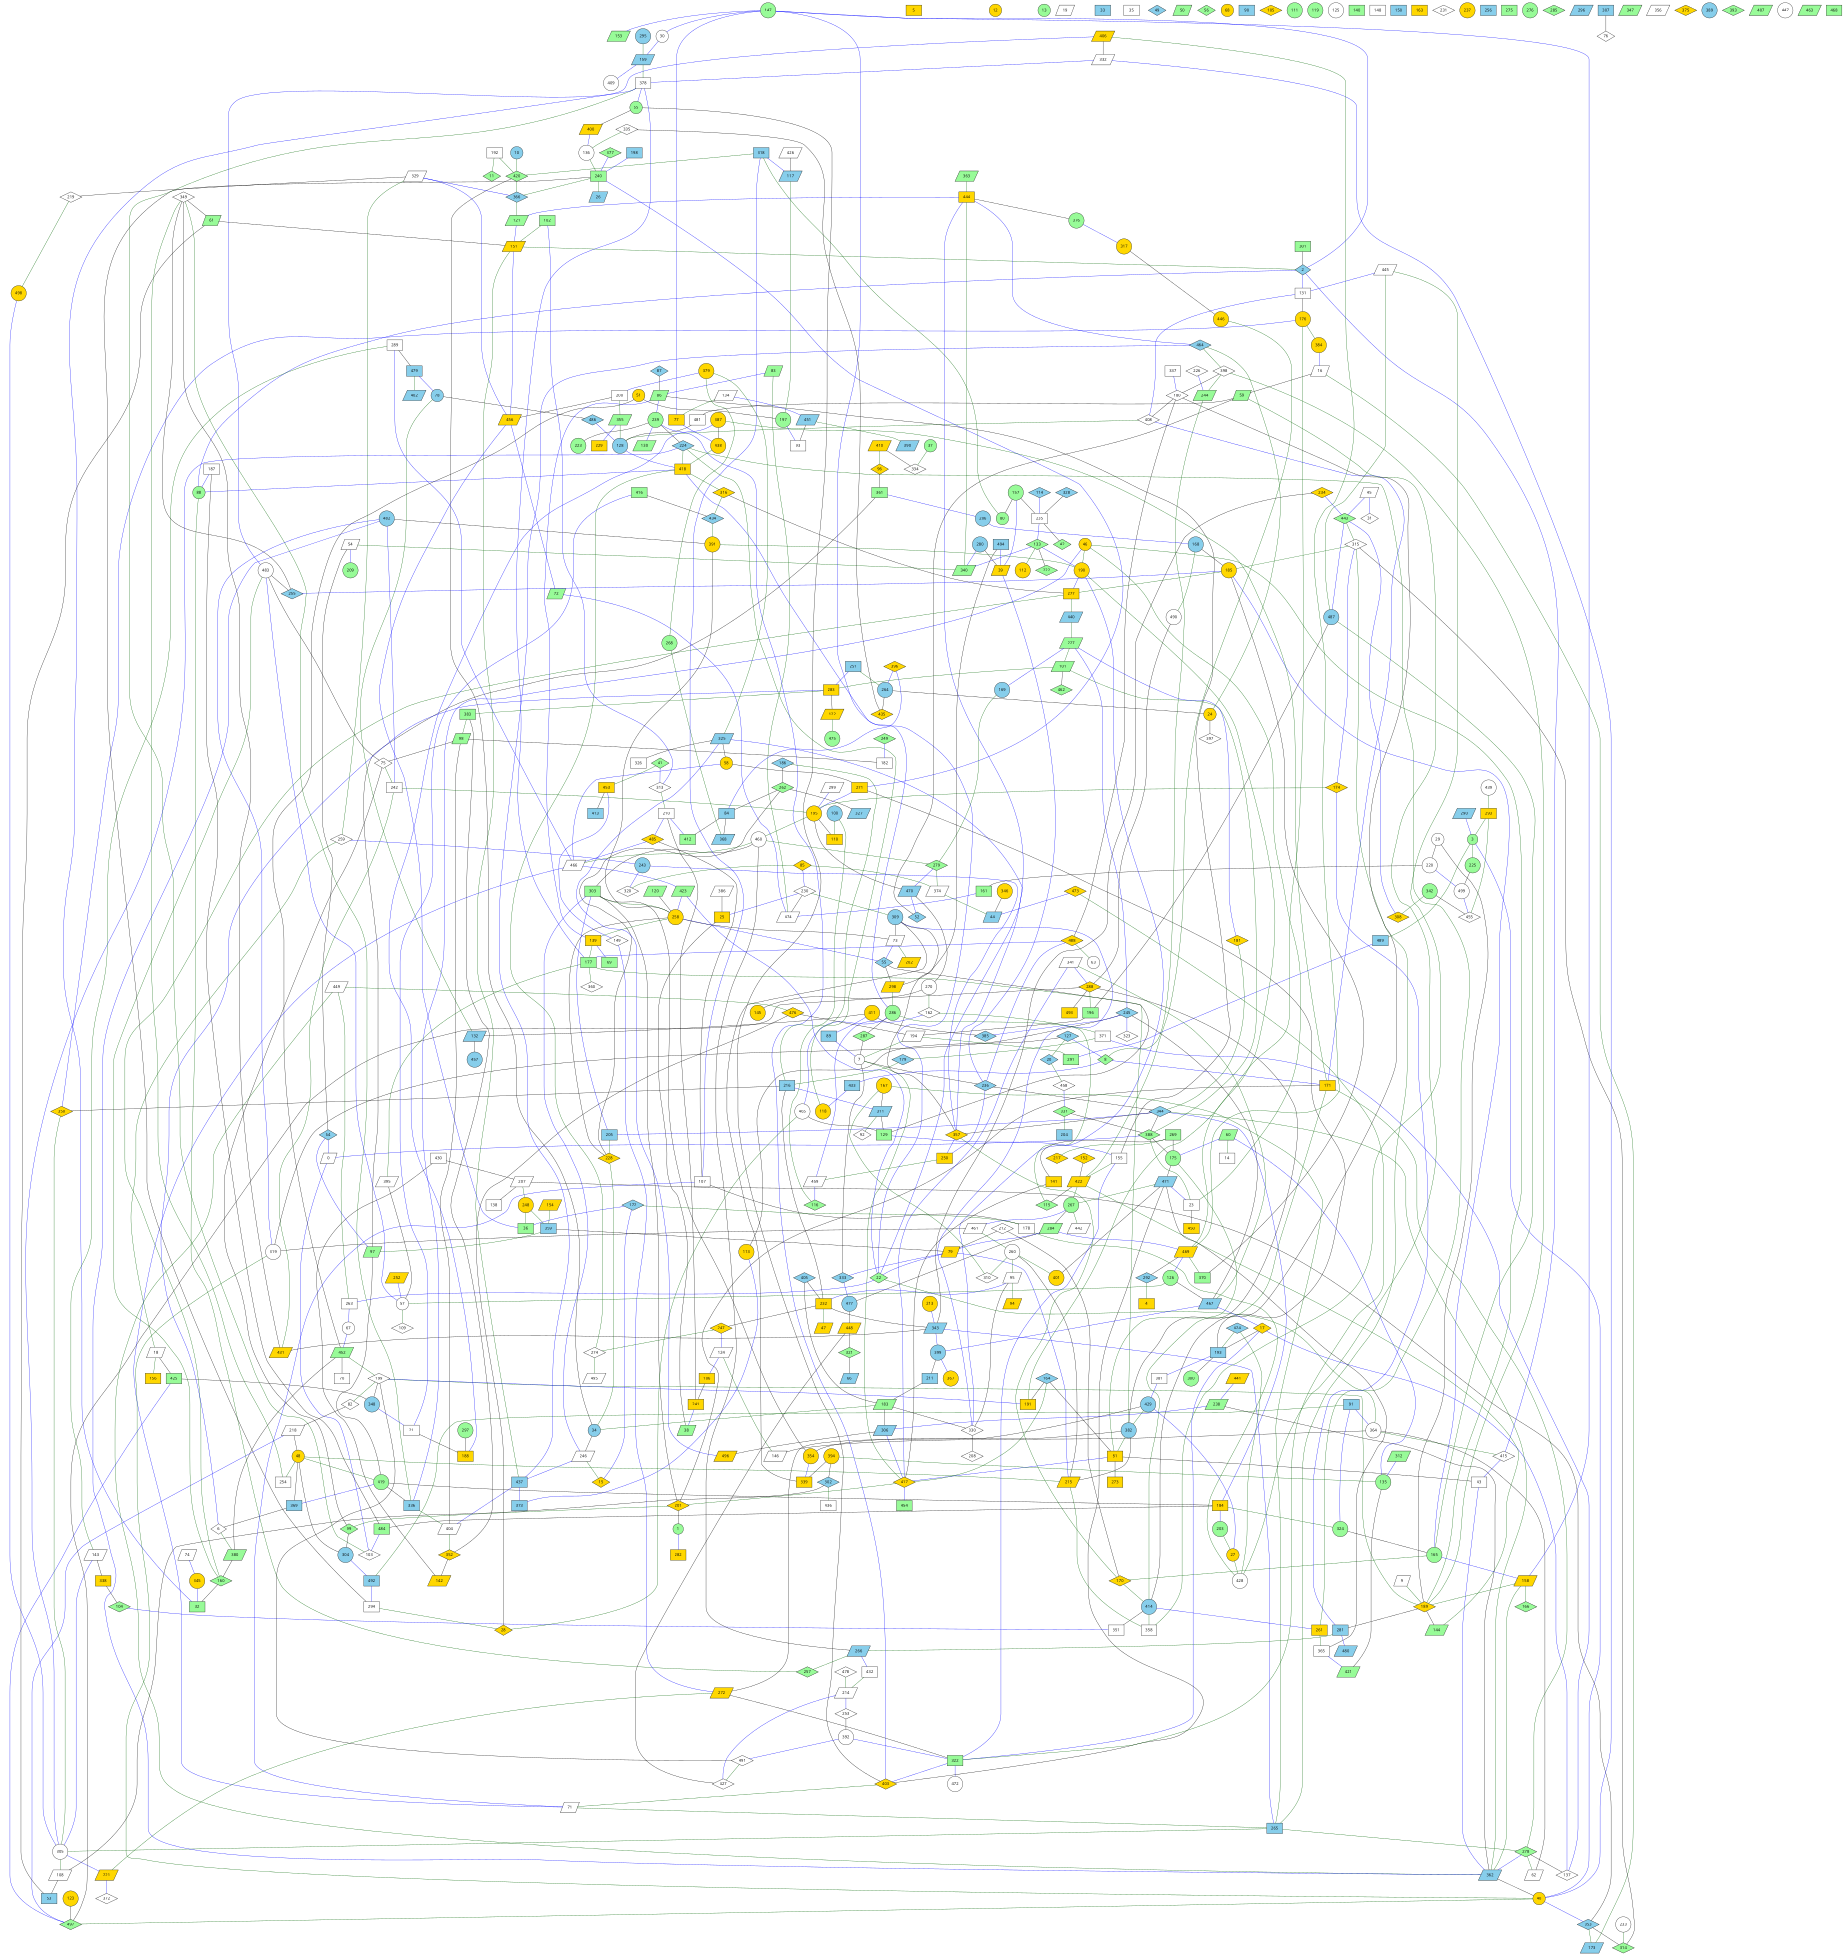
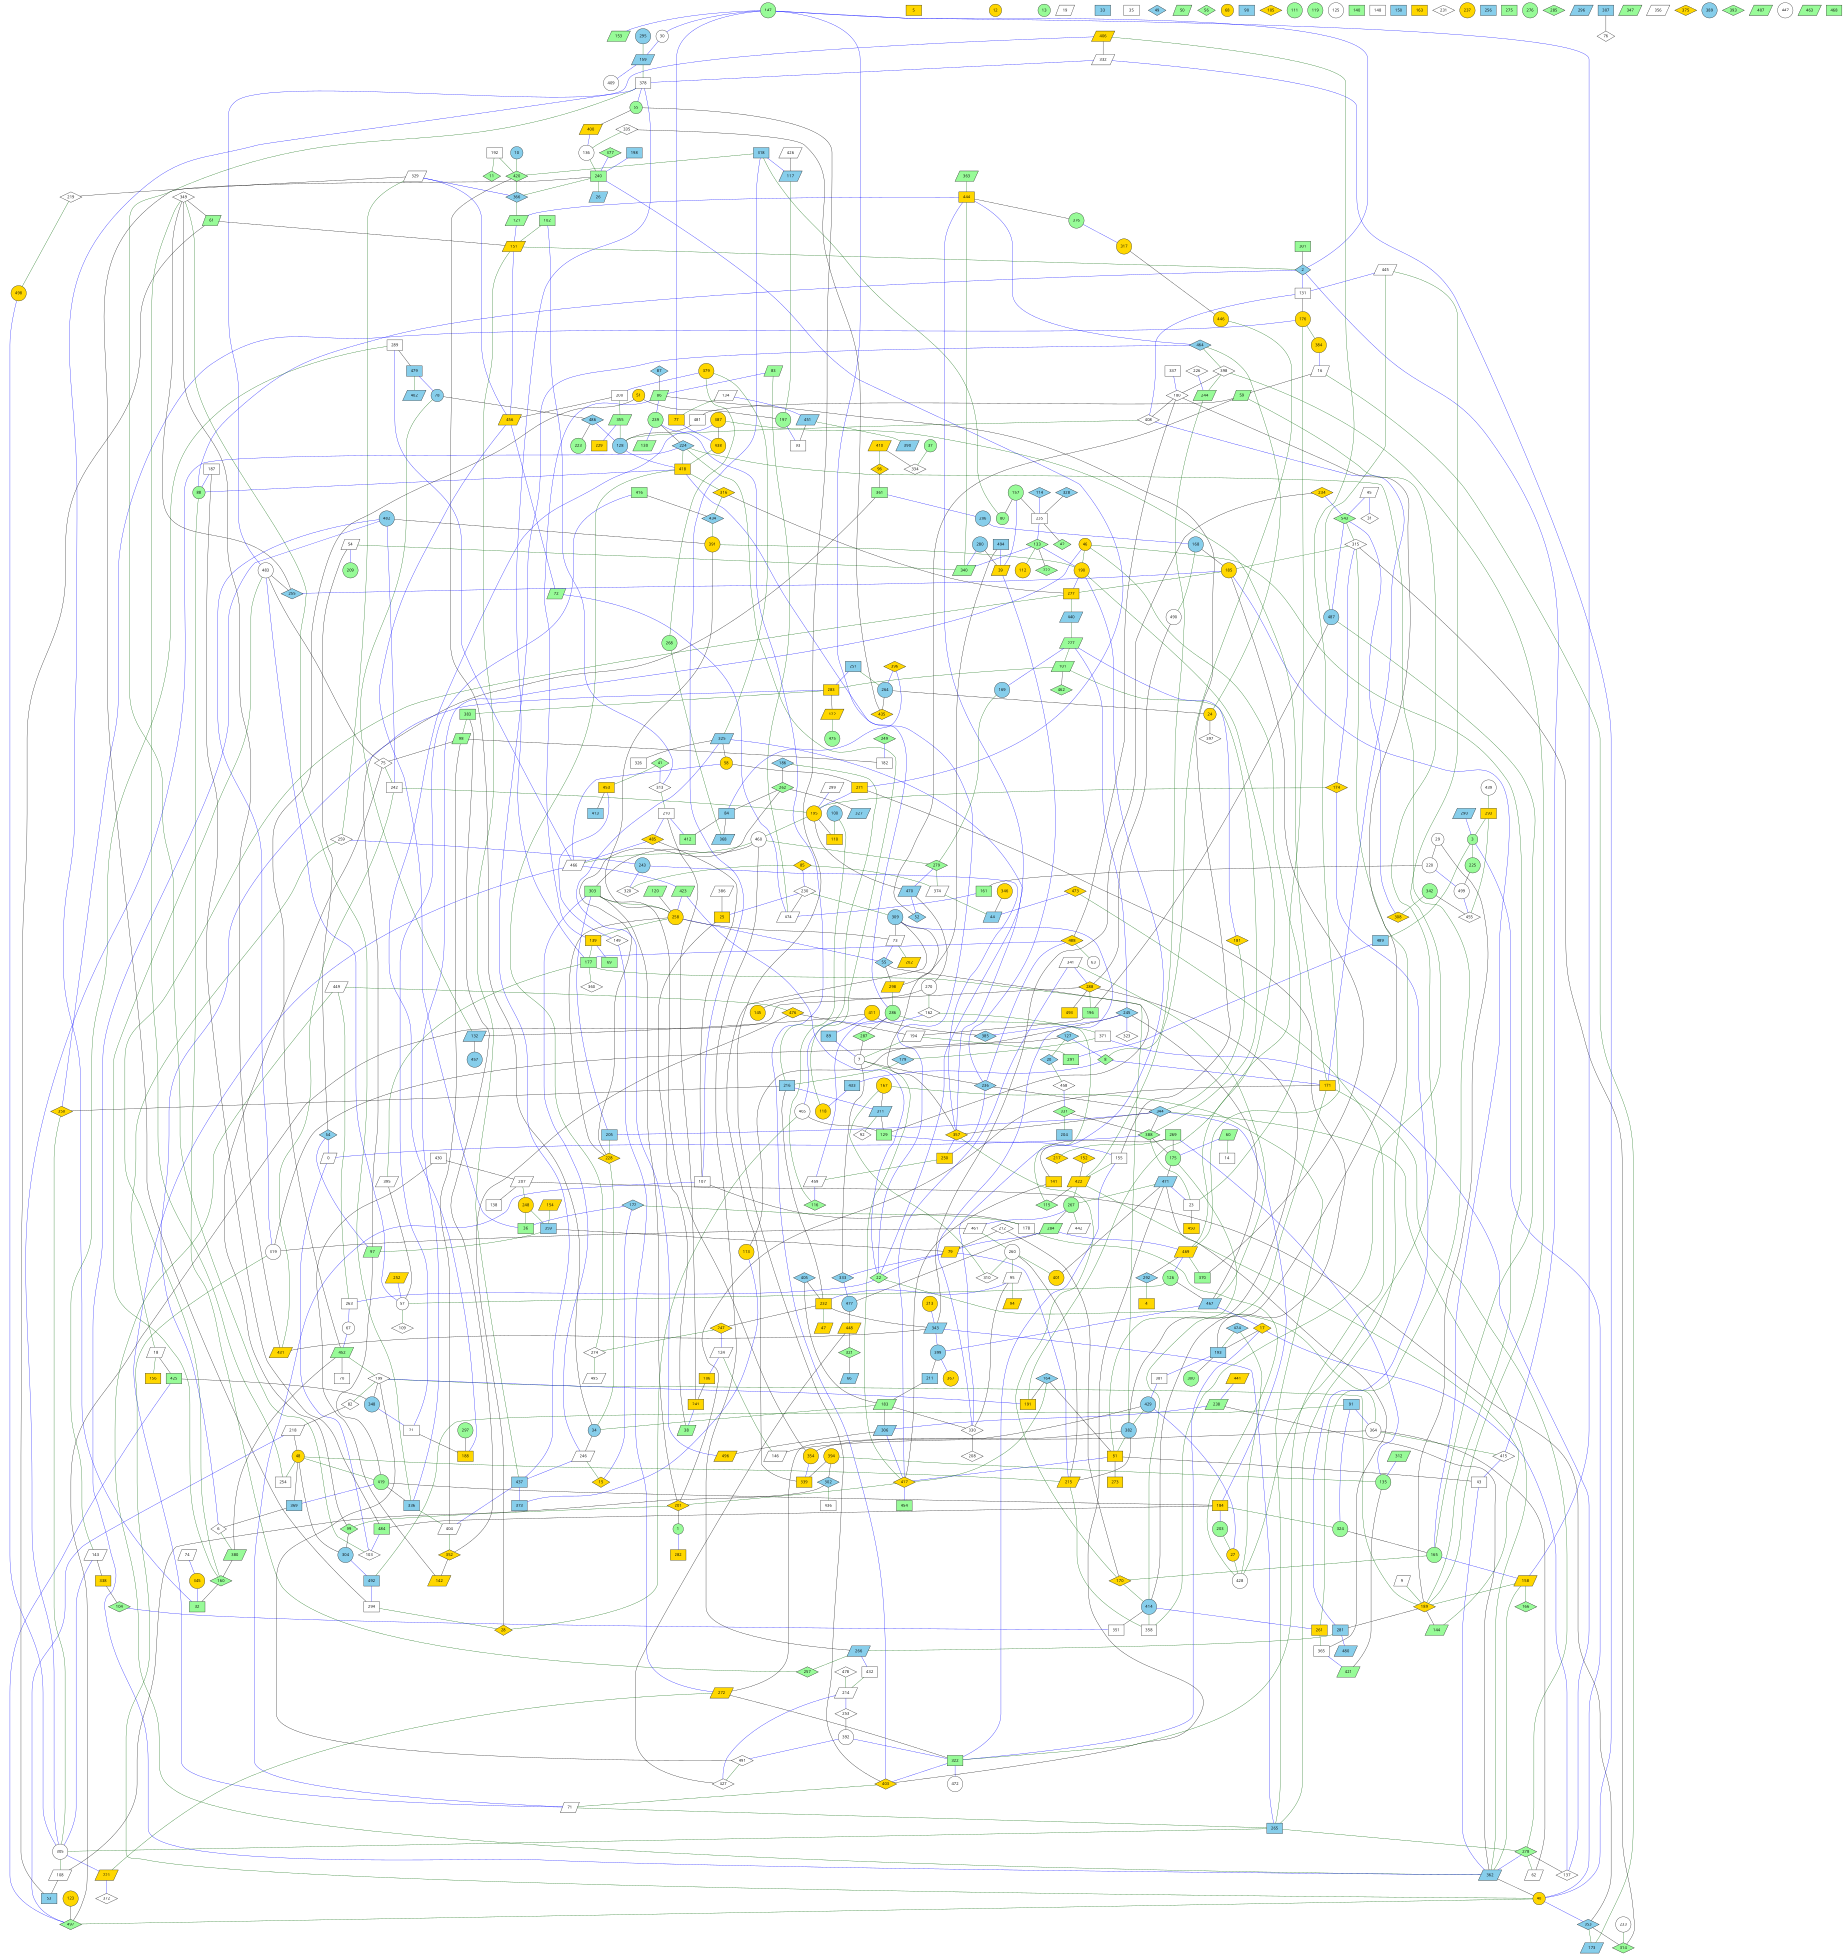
edge "239" -- "223": now "486" -- "223"
node "443": label "443" -> "543"
edge "60" -- "135": now "269" -- "135"
